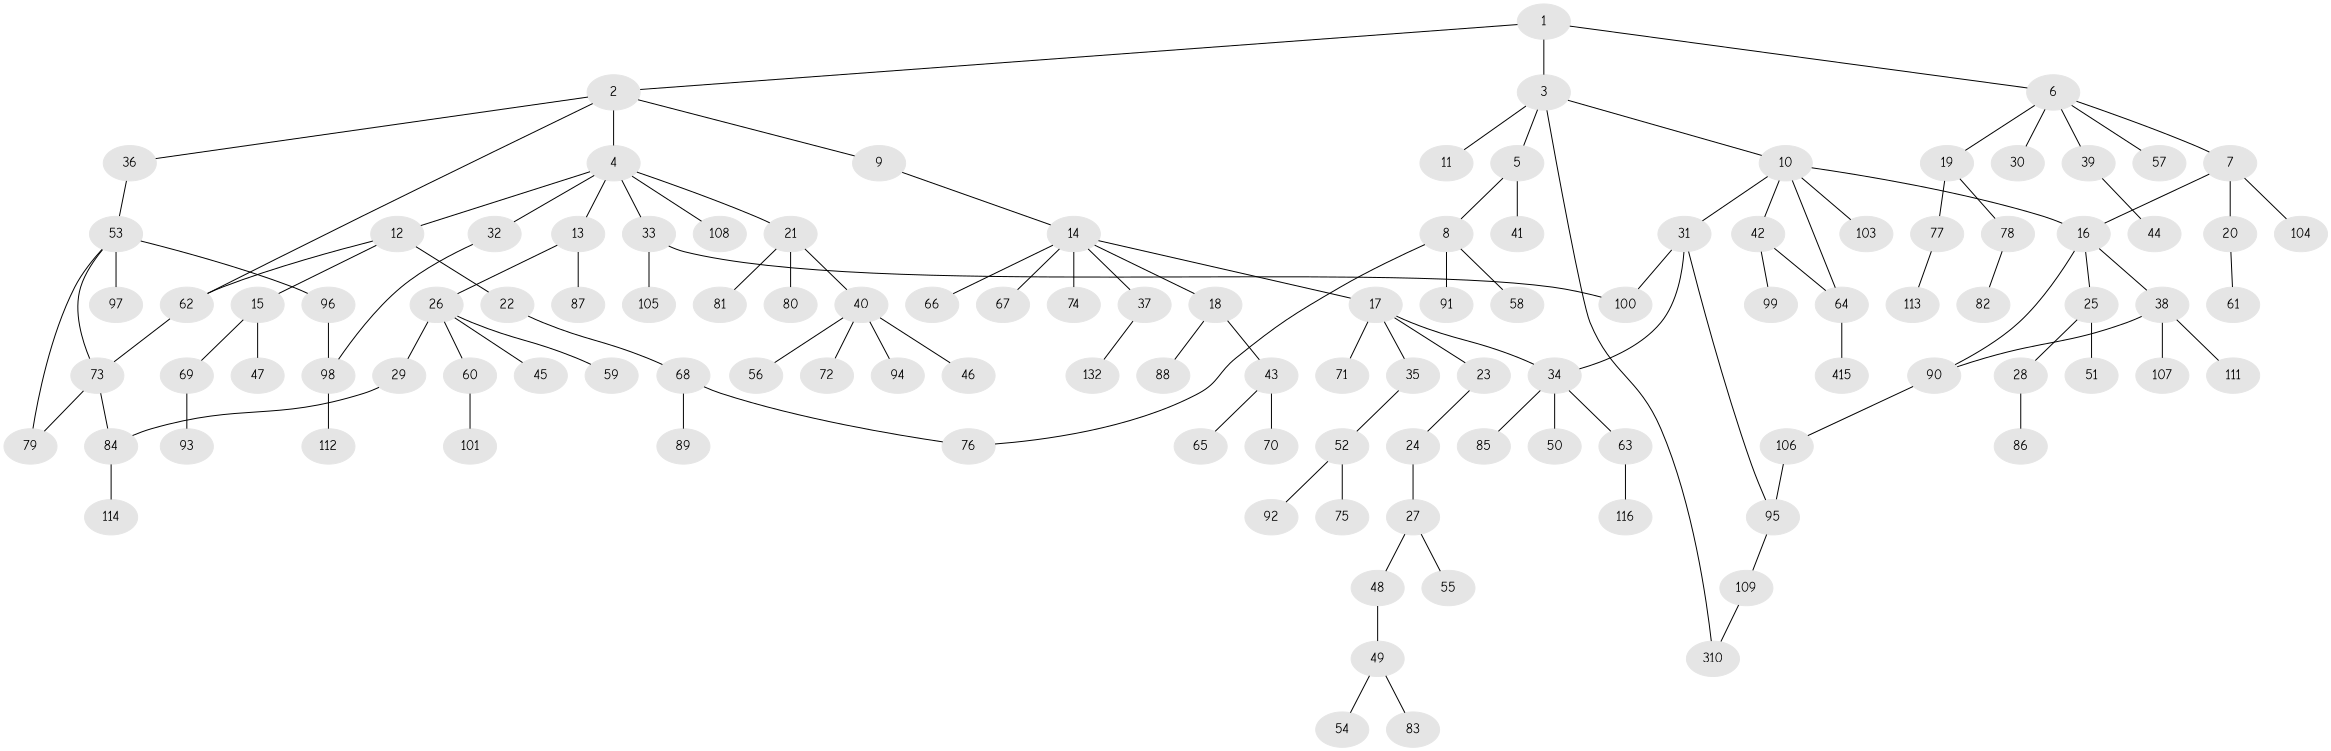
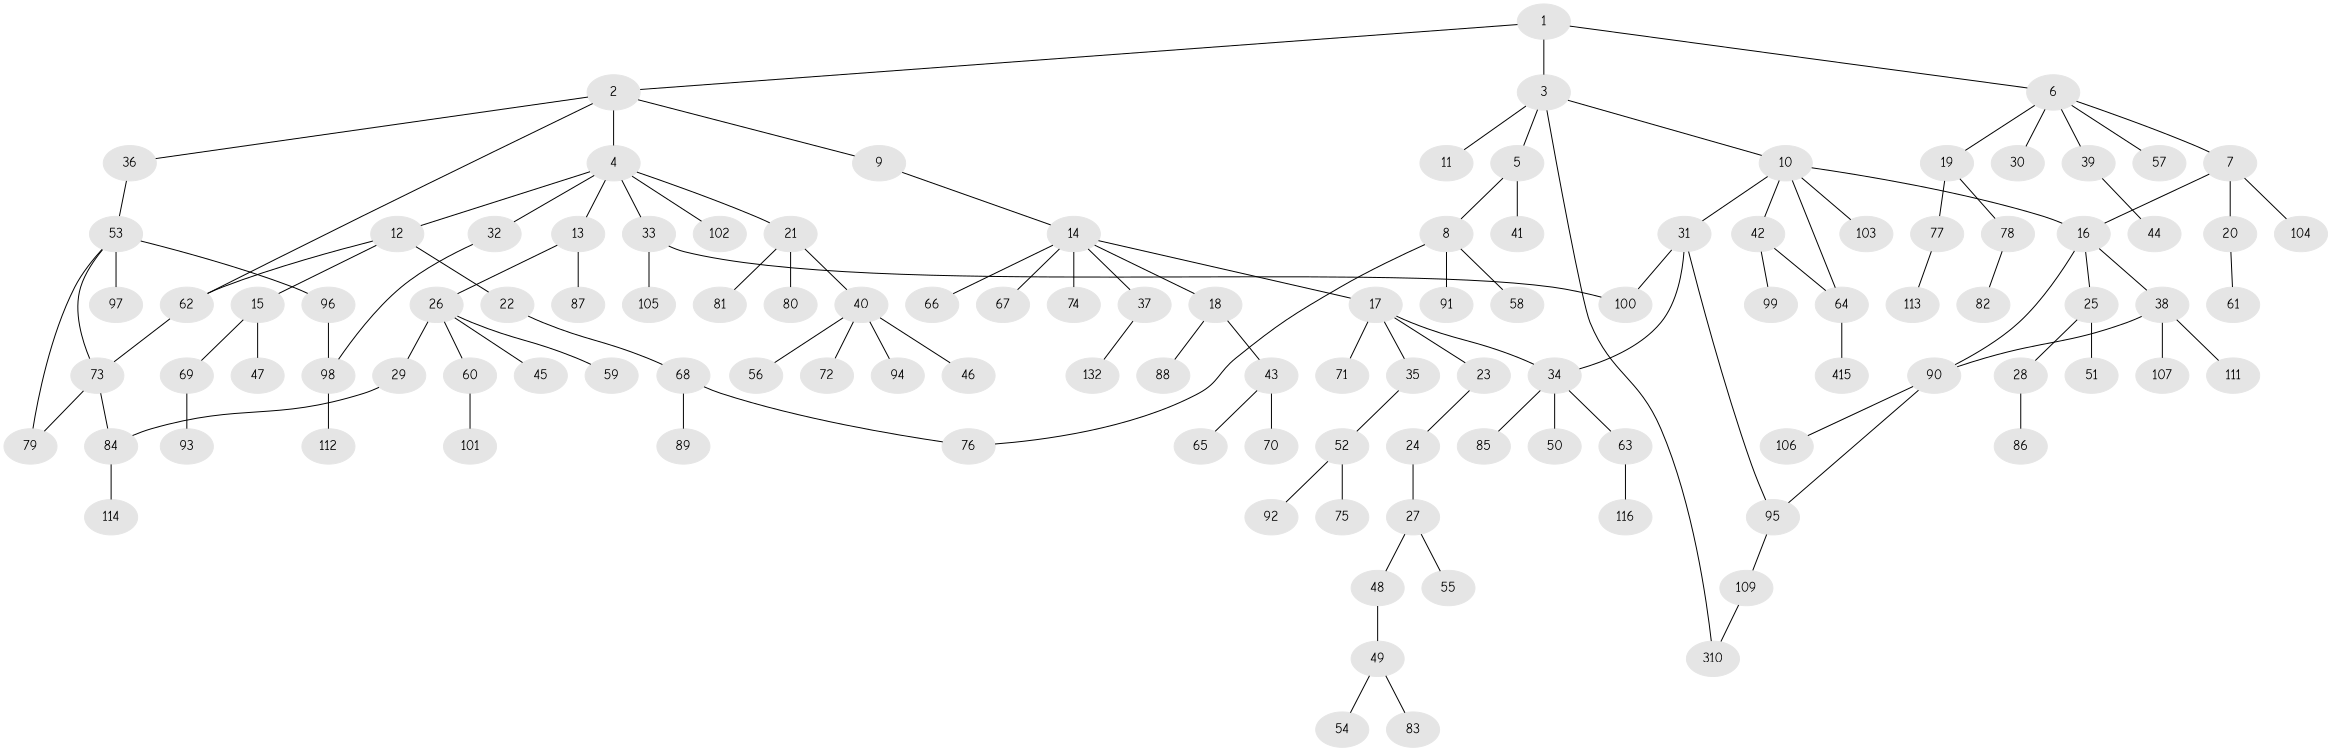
node "108": label "108" -> "102"
edge "106" -- "95": now "90" -- "95"
